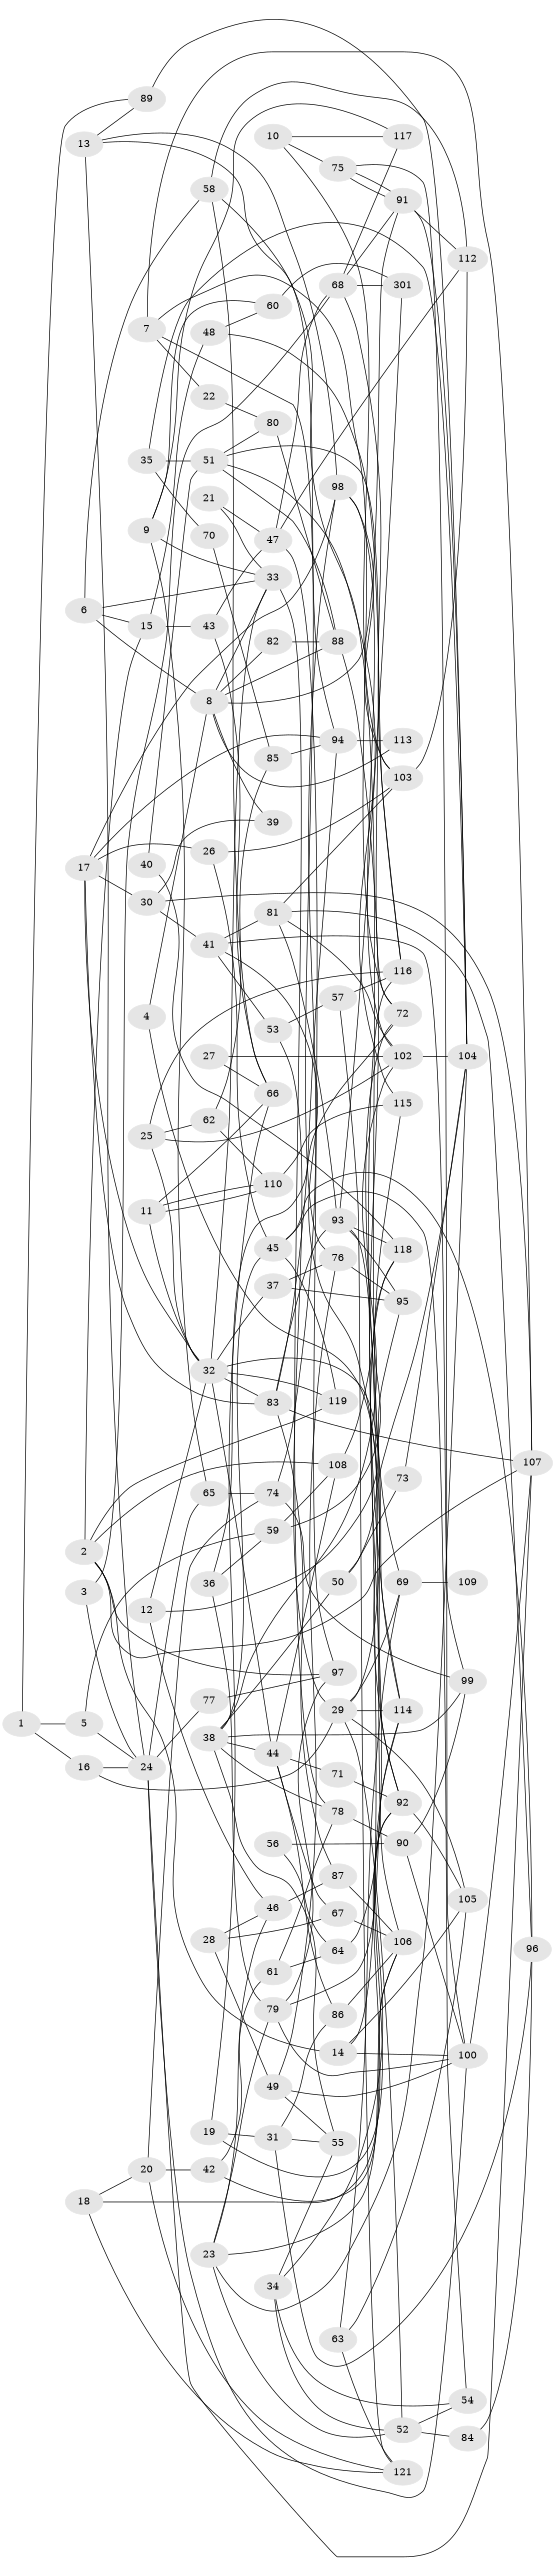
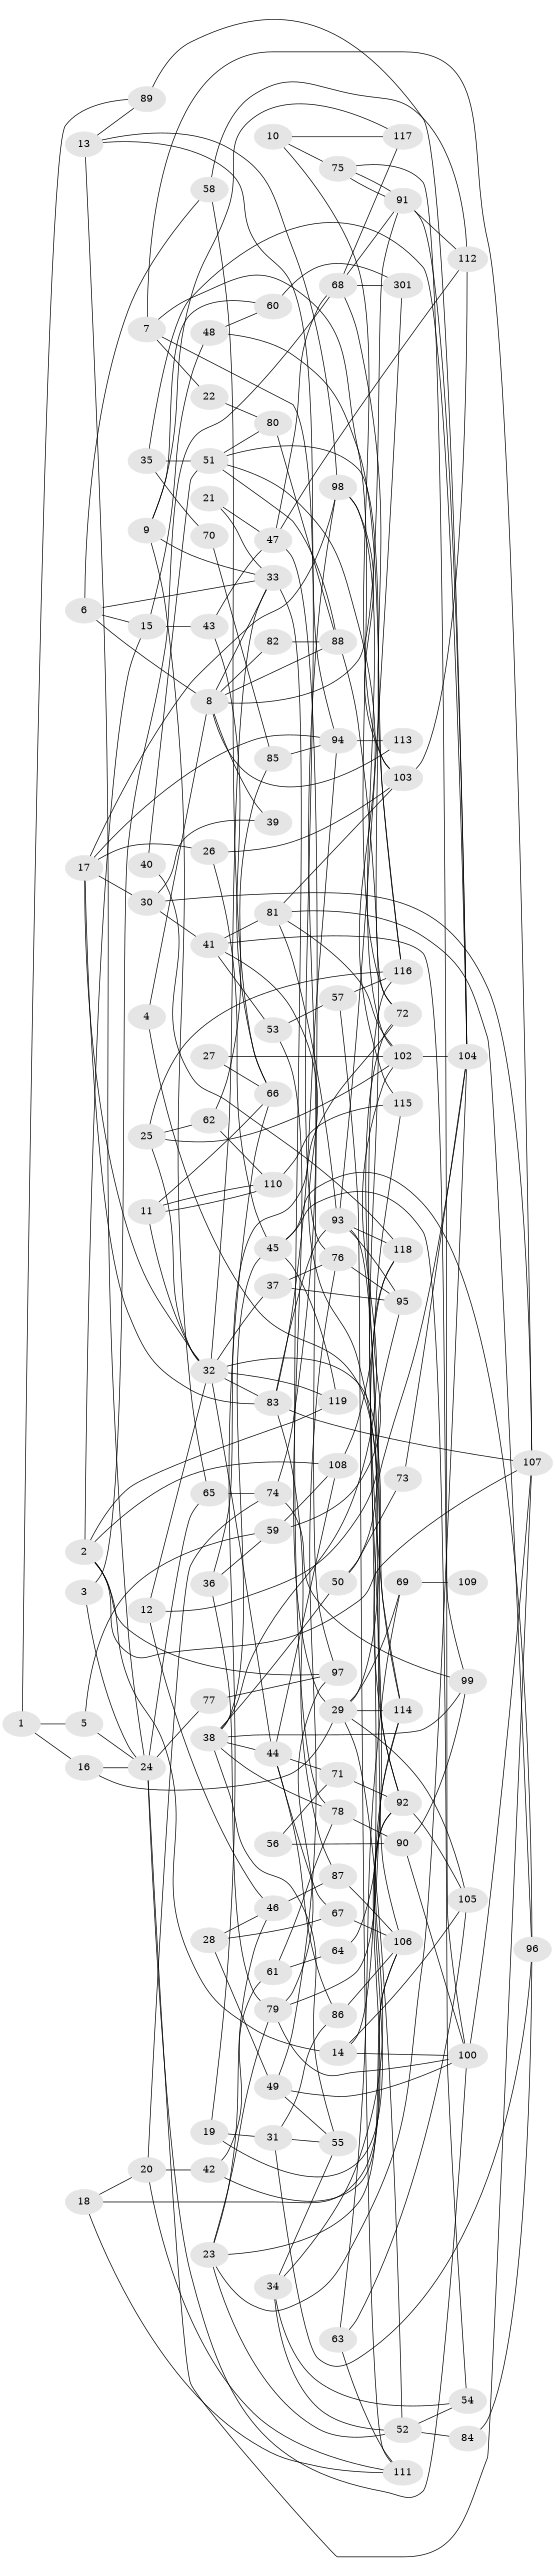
edge "58" -- "69": removed
edge "56" -- "64": now "56" -- "71"
node "121": label "121" -> "111"
